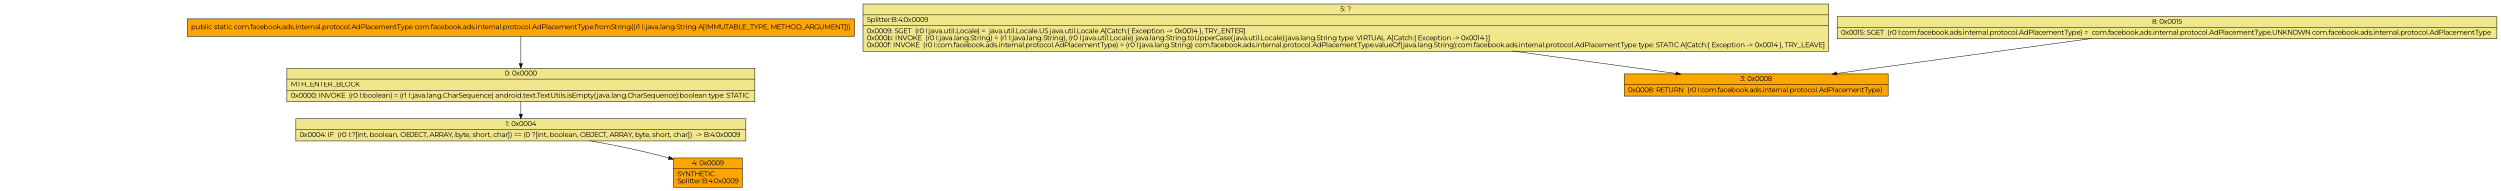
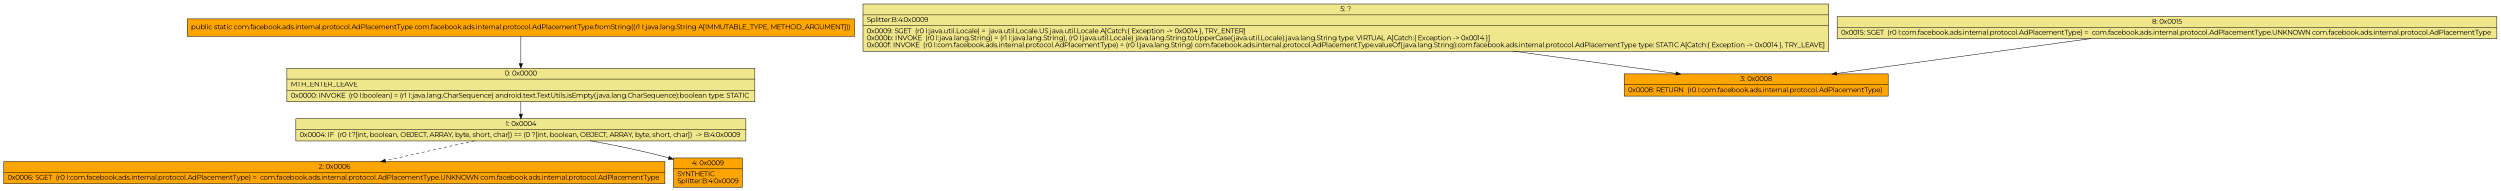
node "0: 0x0000": text "MTH_ENTER_BLOCK" -> "MTH_ENTER_LEAVE"
node "2: 0x0006": added
